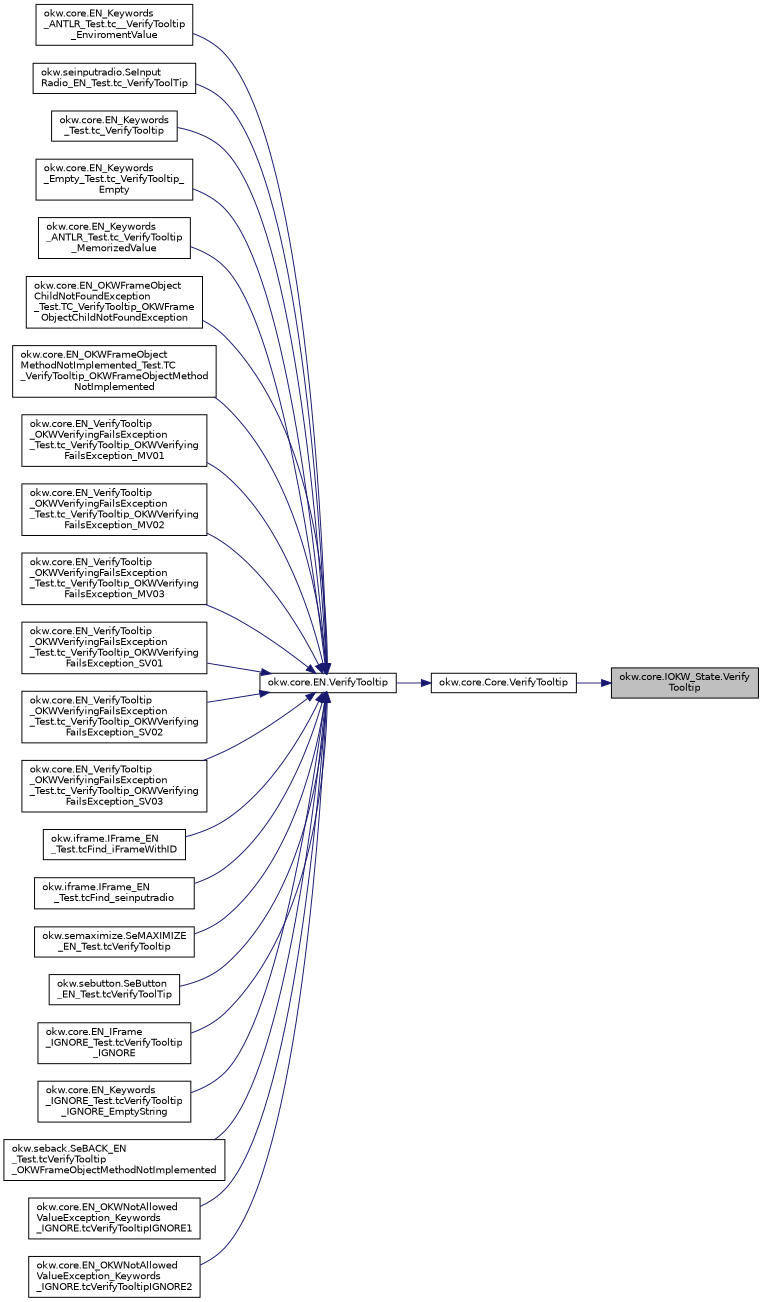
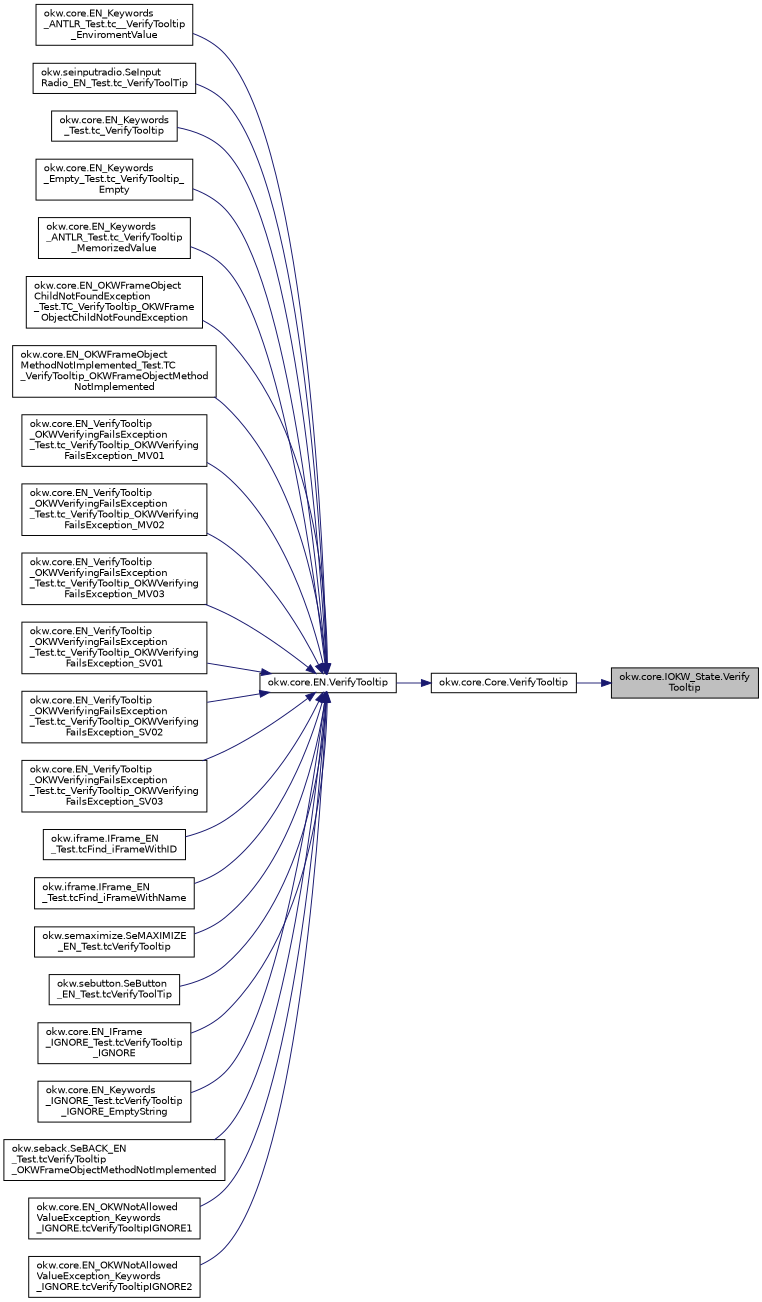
node "okw.iframe.IFrame_EN _Test.tcFind_seinputradio": label "okw.iframe.IFrame_EN _Test.tcFind_seinputradio" -> "okw.iframe.IFrame_EN _Test.tcFind_iFrameWithName"
